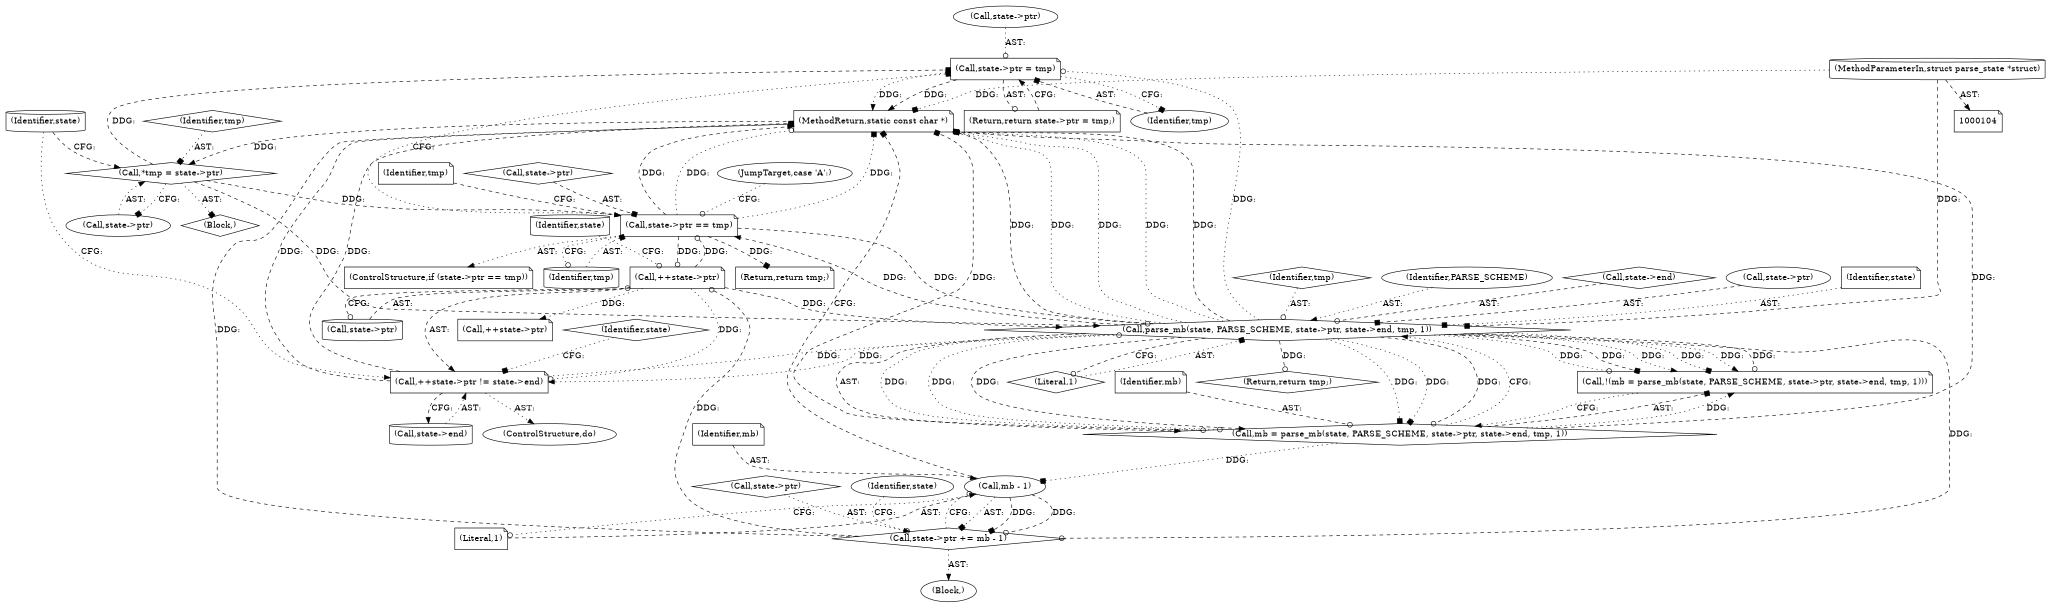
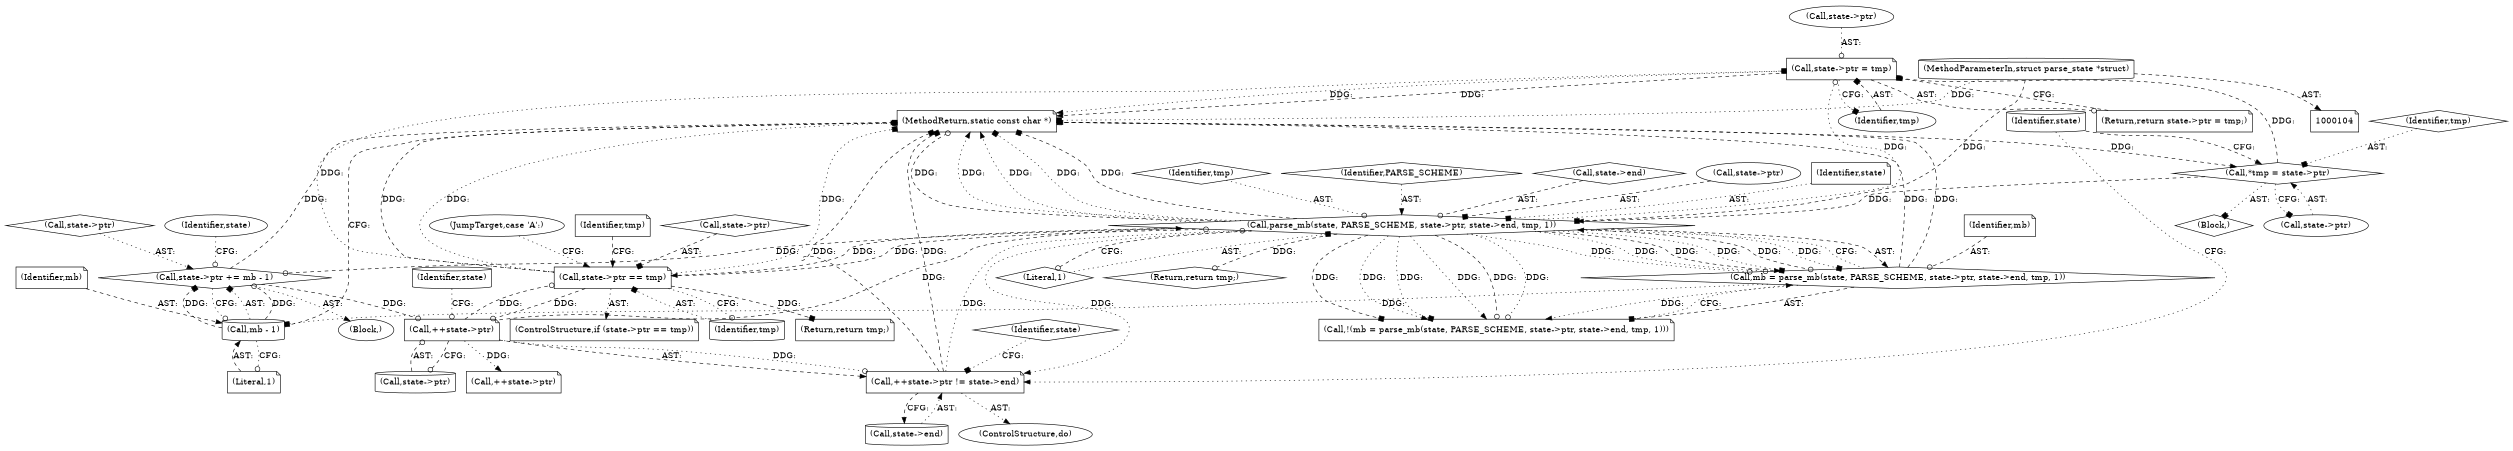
edge "(Call,state->ptr == tmp)" -> "(Call,state->ptr = tmp)": label "CFG: " -> "DDG: "
edge "(JumpTarget,case 'A':)" -> "(Call,state->ptr == tmp)": arrowhead odot -> normal
edge "(Call,*tmp = state->ptr)" -> "(Call,state->ptr == tmp)": removed, label "DDG:"
node "(Identifier,PARSE_SCHEME)": shape ellipse -> diamond
node "(Call,mb - 1)": shape ellipse -> cylinder
